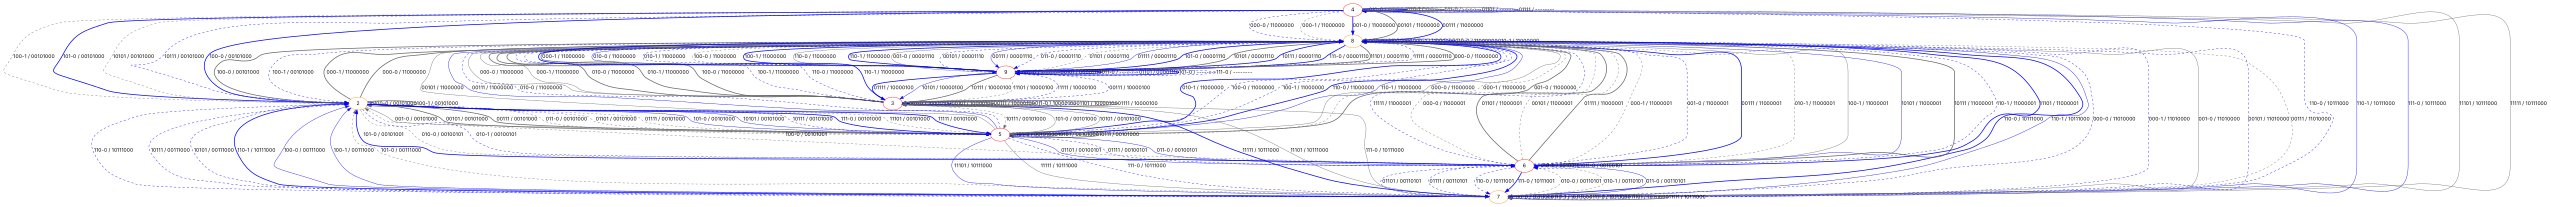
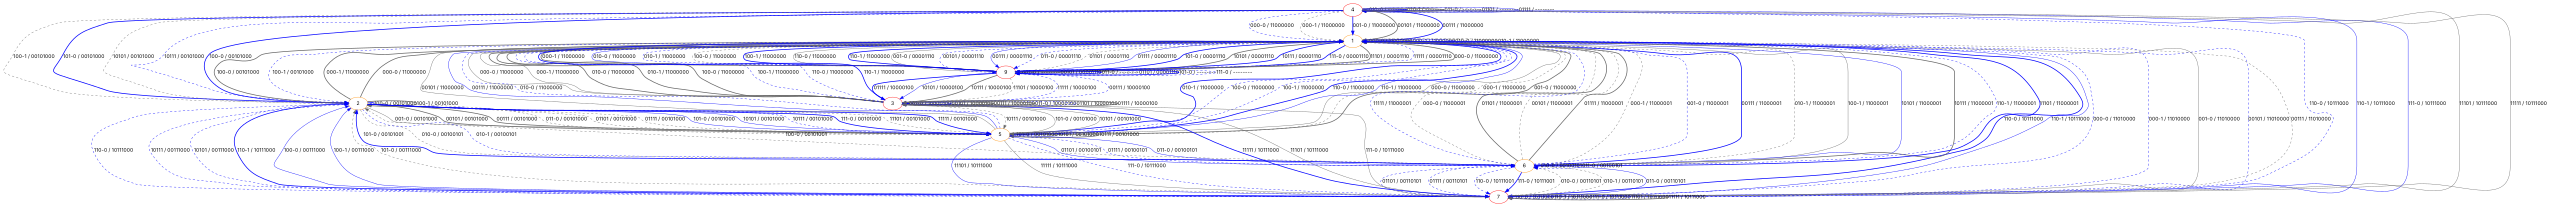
node "8": label "8" -> "1"
node "5": color red -> darkorange
node "6": color red -> darkorange
node "7": color darkorange -> red
